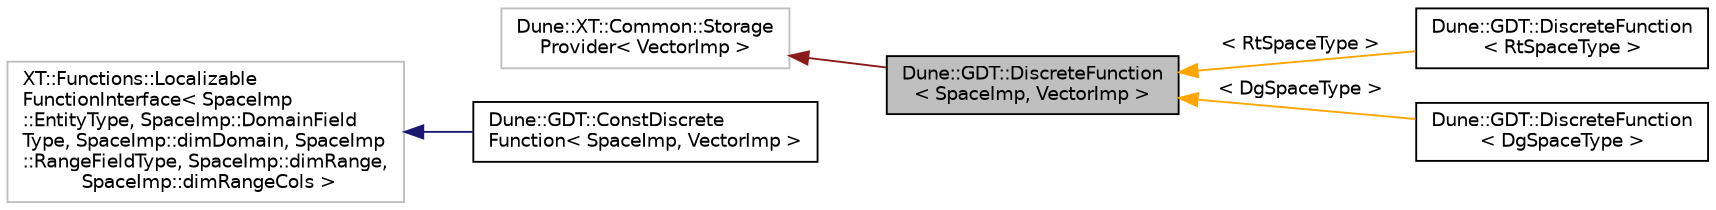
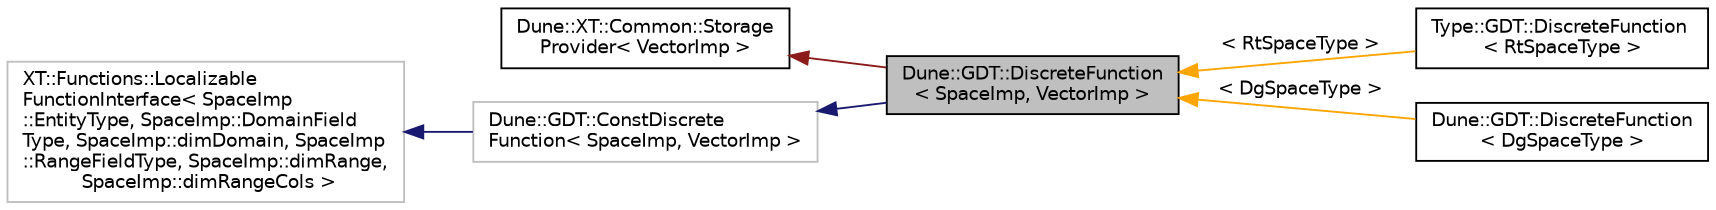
node "Dune::XT::Common::Storage Provider< VectorImp >": color grey75 -> black
node "Dune::GDT::DiscreteFunction < RtSpaceType >": label "Dune::GDT::DiscreteFunction < RtSpaceType >" -> "Type::GDT::DiscreteFunction < RtSpaceType >"
edge "Dune::GDT::DiscreteFunction < SpaceImp, VectorImp >" -> "Dune::GDT::ConstDiscrete Function< SpaceImp, VectorImp >": added
node "Dune::GDT::ConstDiscrete Function< SpaceImp, VectorImp >": color black -> grey75
